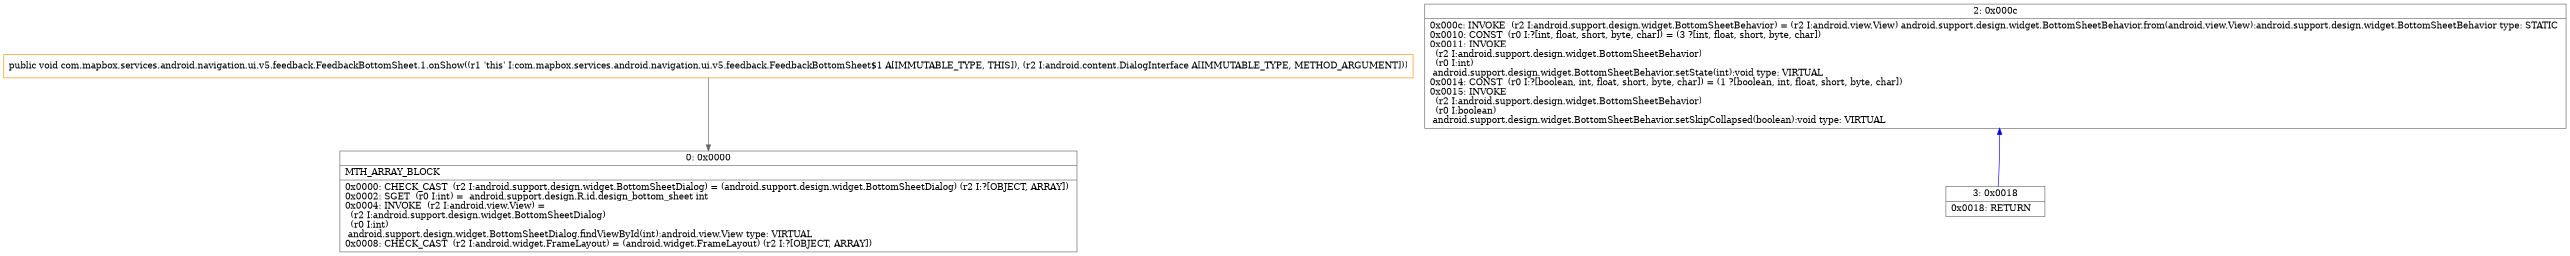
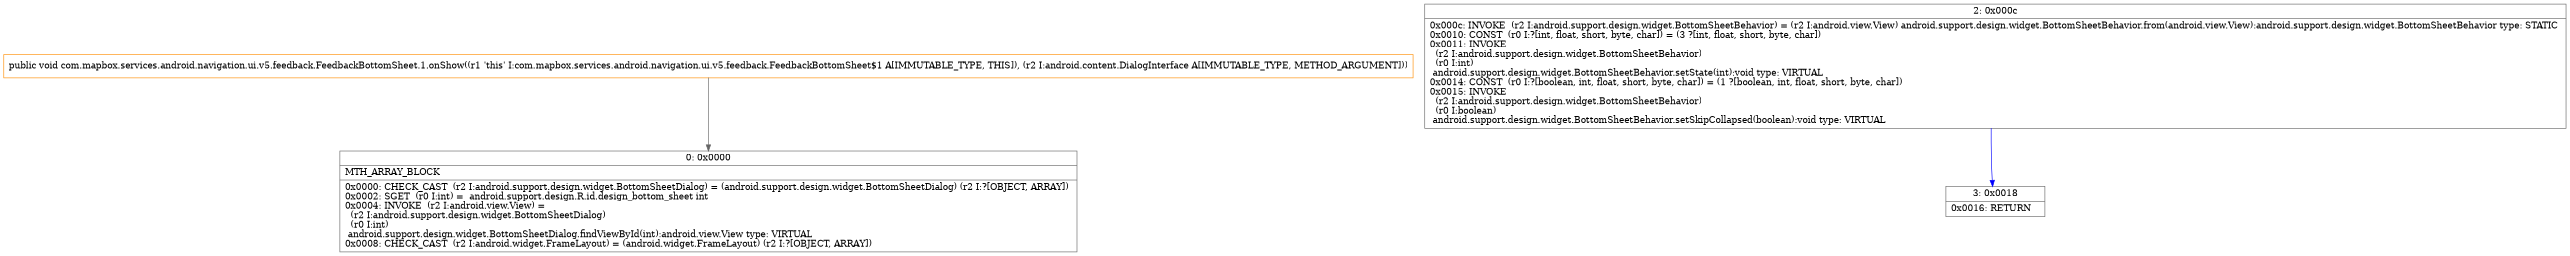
edge "3: 0x0018" -> "2: 0x000c": reversed
node "3: 0x0018": text "0x0018: RETURN" -> "0x0016: RETURN"
